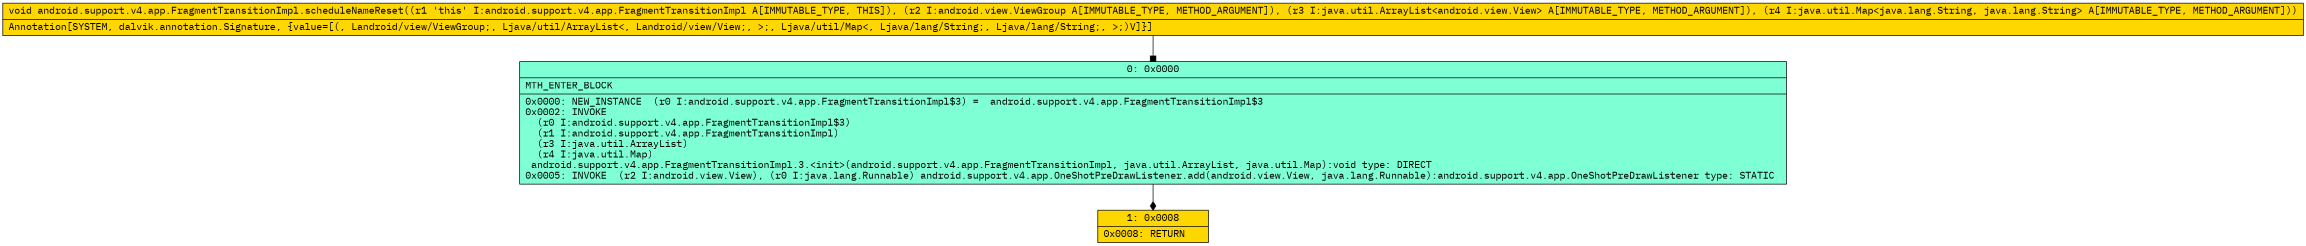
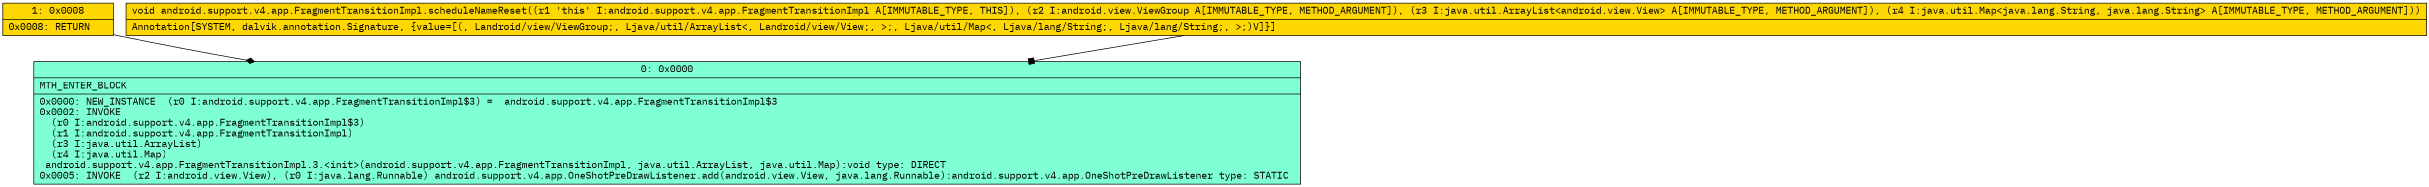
edge "0: 0x0000" -> "1: 0x0008": reversed
